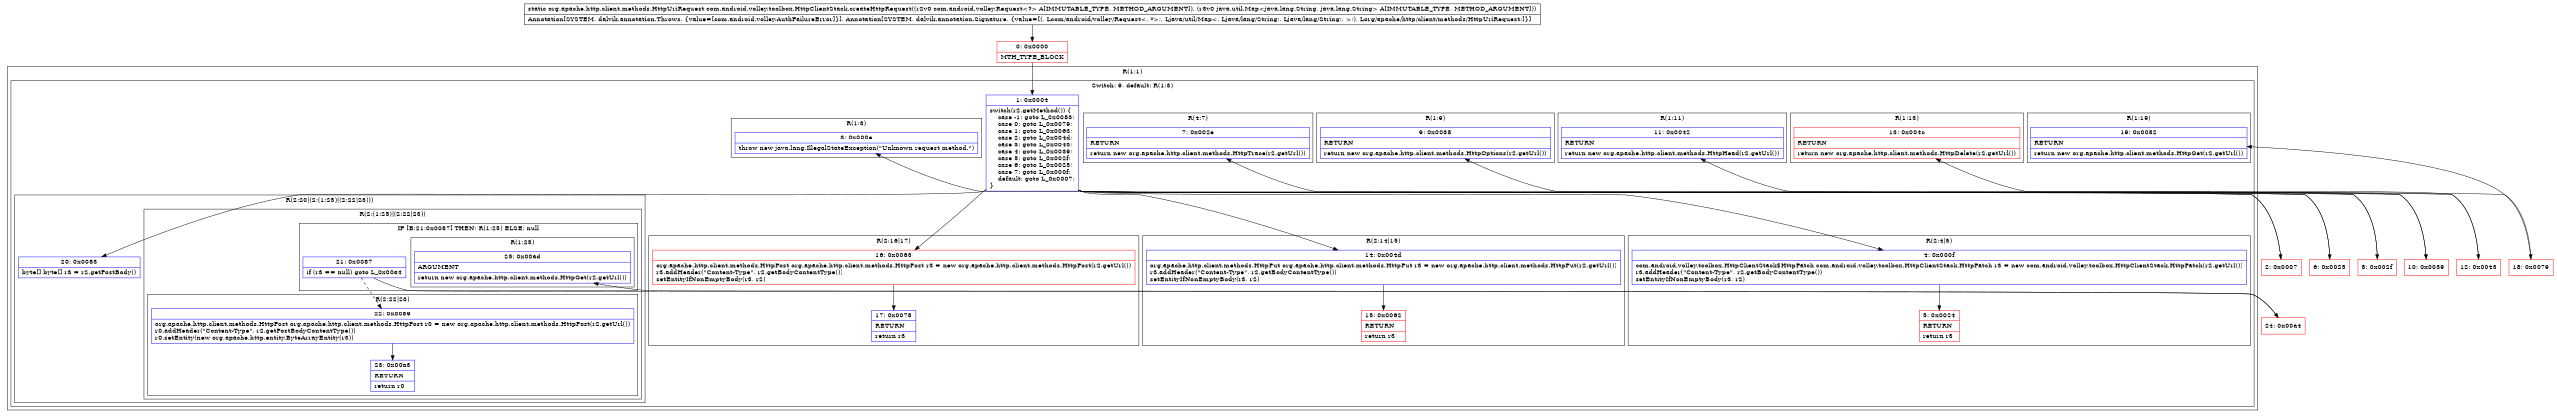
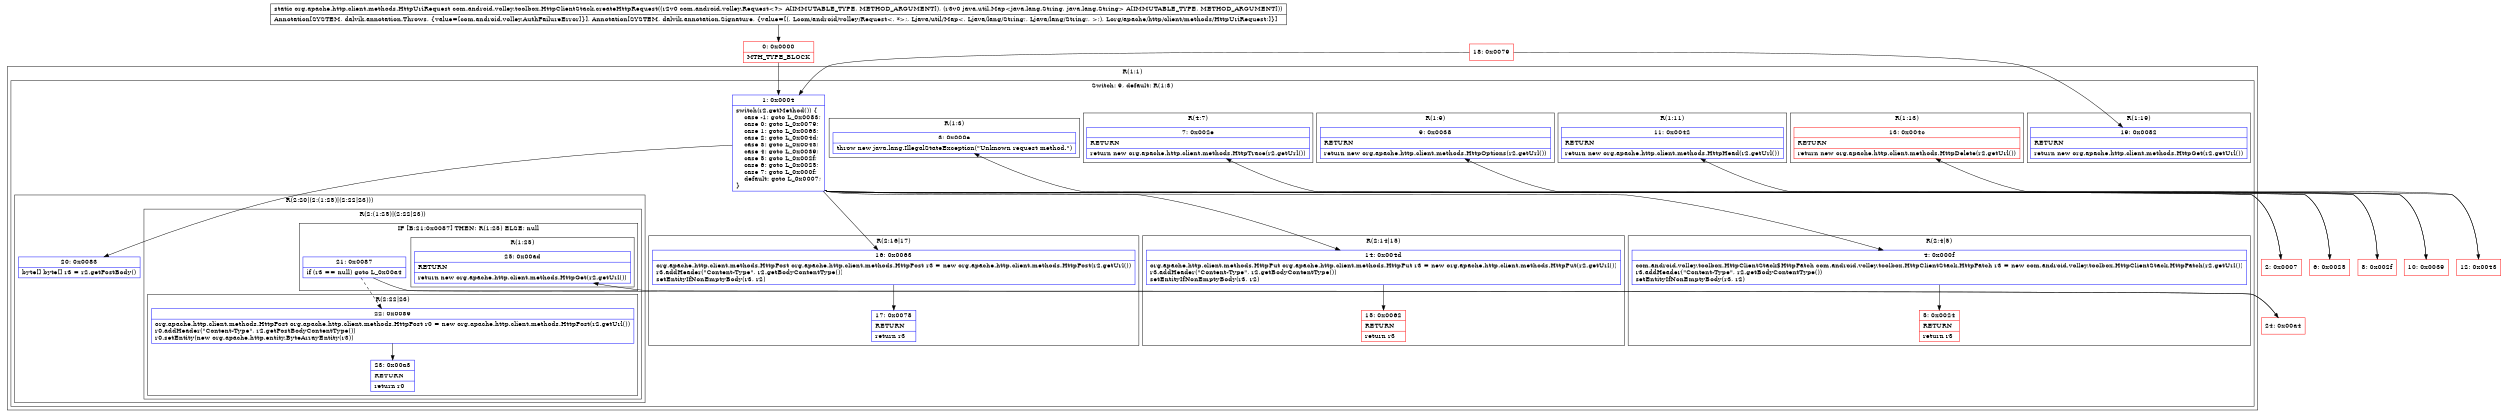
edge "1: 0x0004" -> "18: 0x0079": reversed
node "25: 0x00ad": text "ARGUMENT" -> "RETURN"
node "16: 0x0063": color red -> blue
